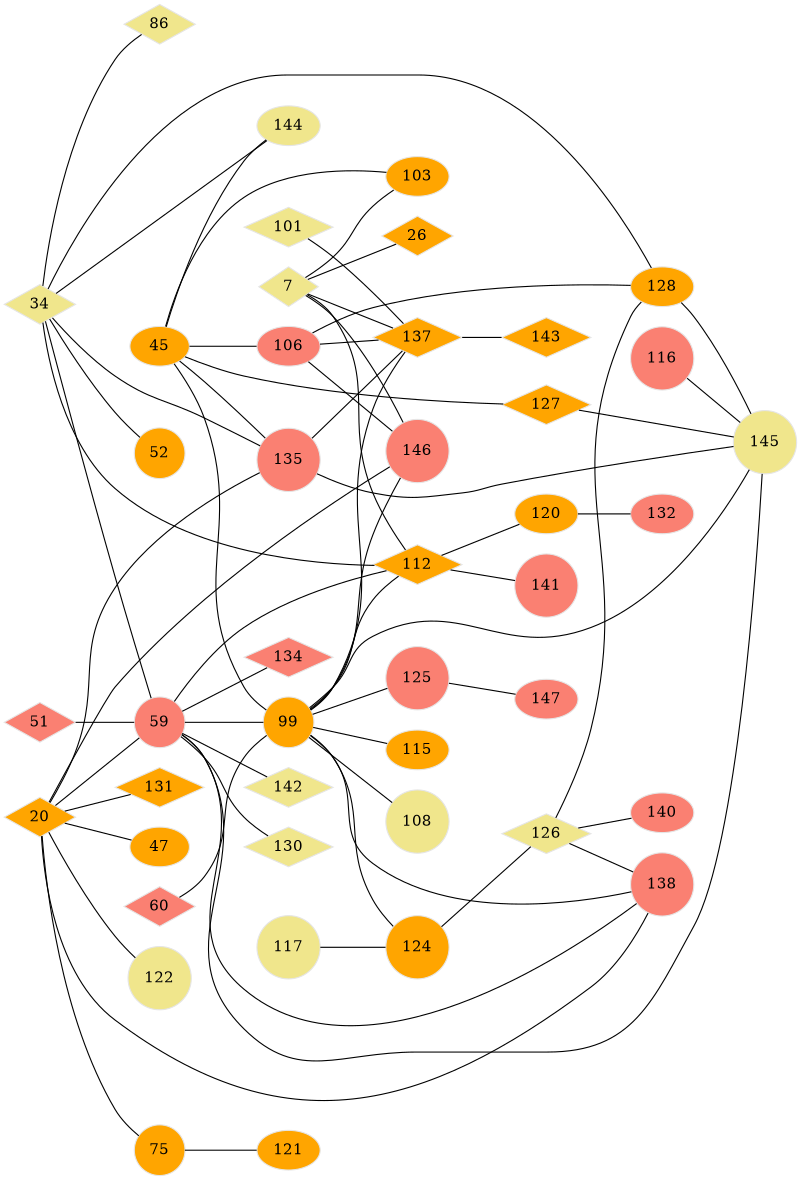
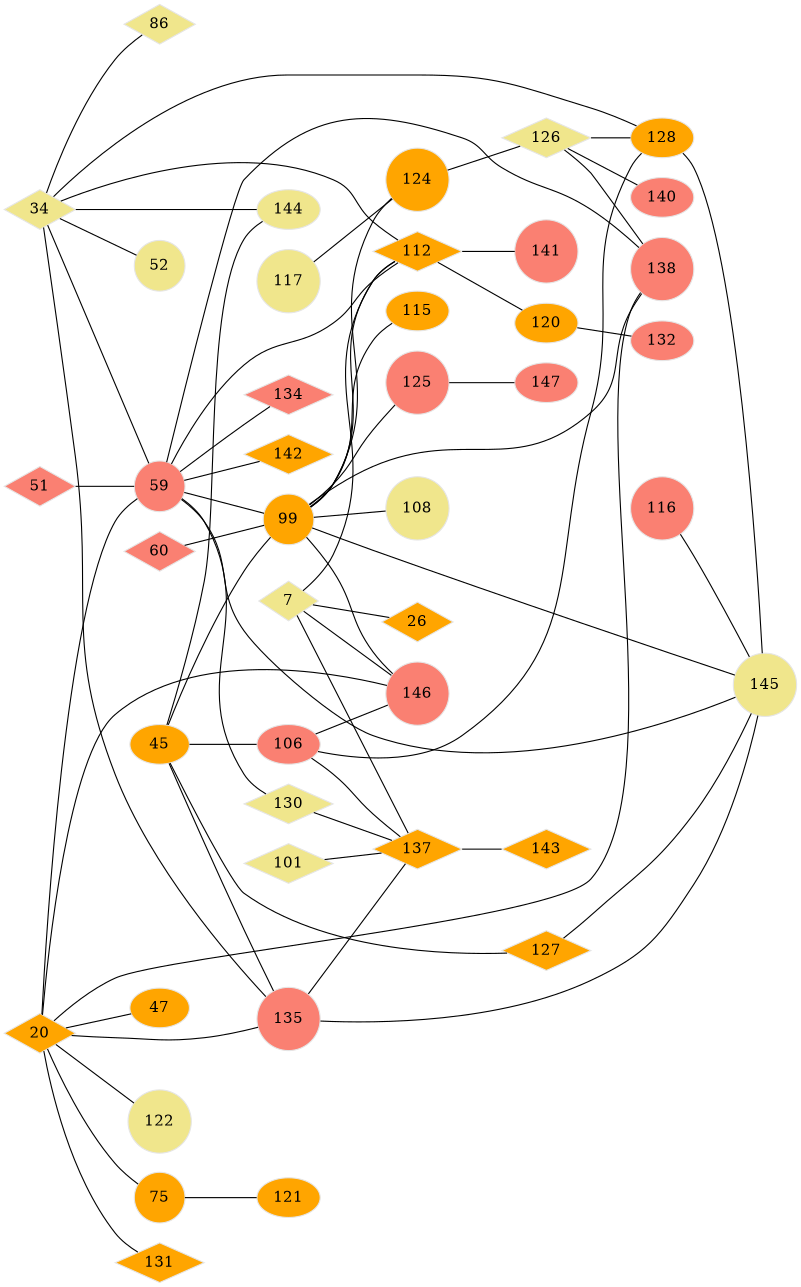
node "103": removed
node "52": fillcolor orange -> khaki
edge "137" -- "99": now "137" -- "130"
node "142": fillcolor khaki -> orange
